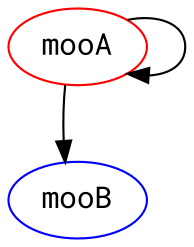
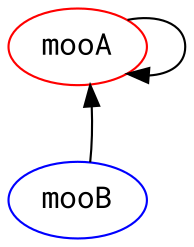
edge "mooA" -> "mooB": reversed
